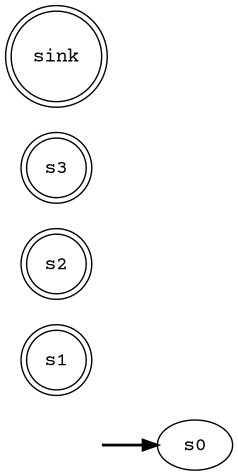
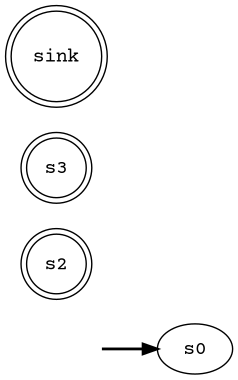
node "s1": removed
